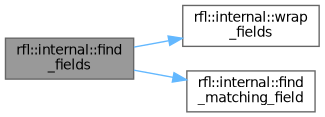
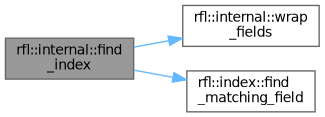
node "rfl::internal::find _fields": label "rfl::internal::find _fields" -> "rfl::internal::find _index"
node "rfl::internal::find _matching_field": label "rfl::internal::find _matching_field" -> "rfl::index::find _matching_field"
